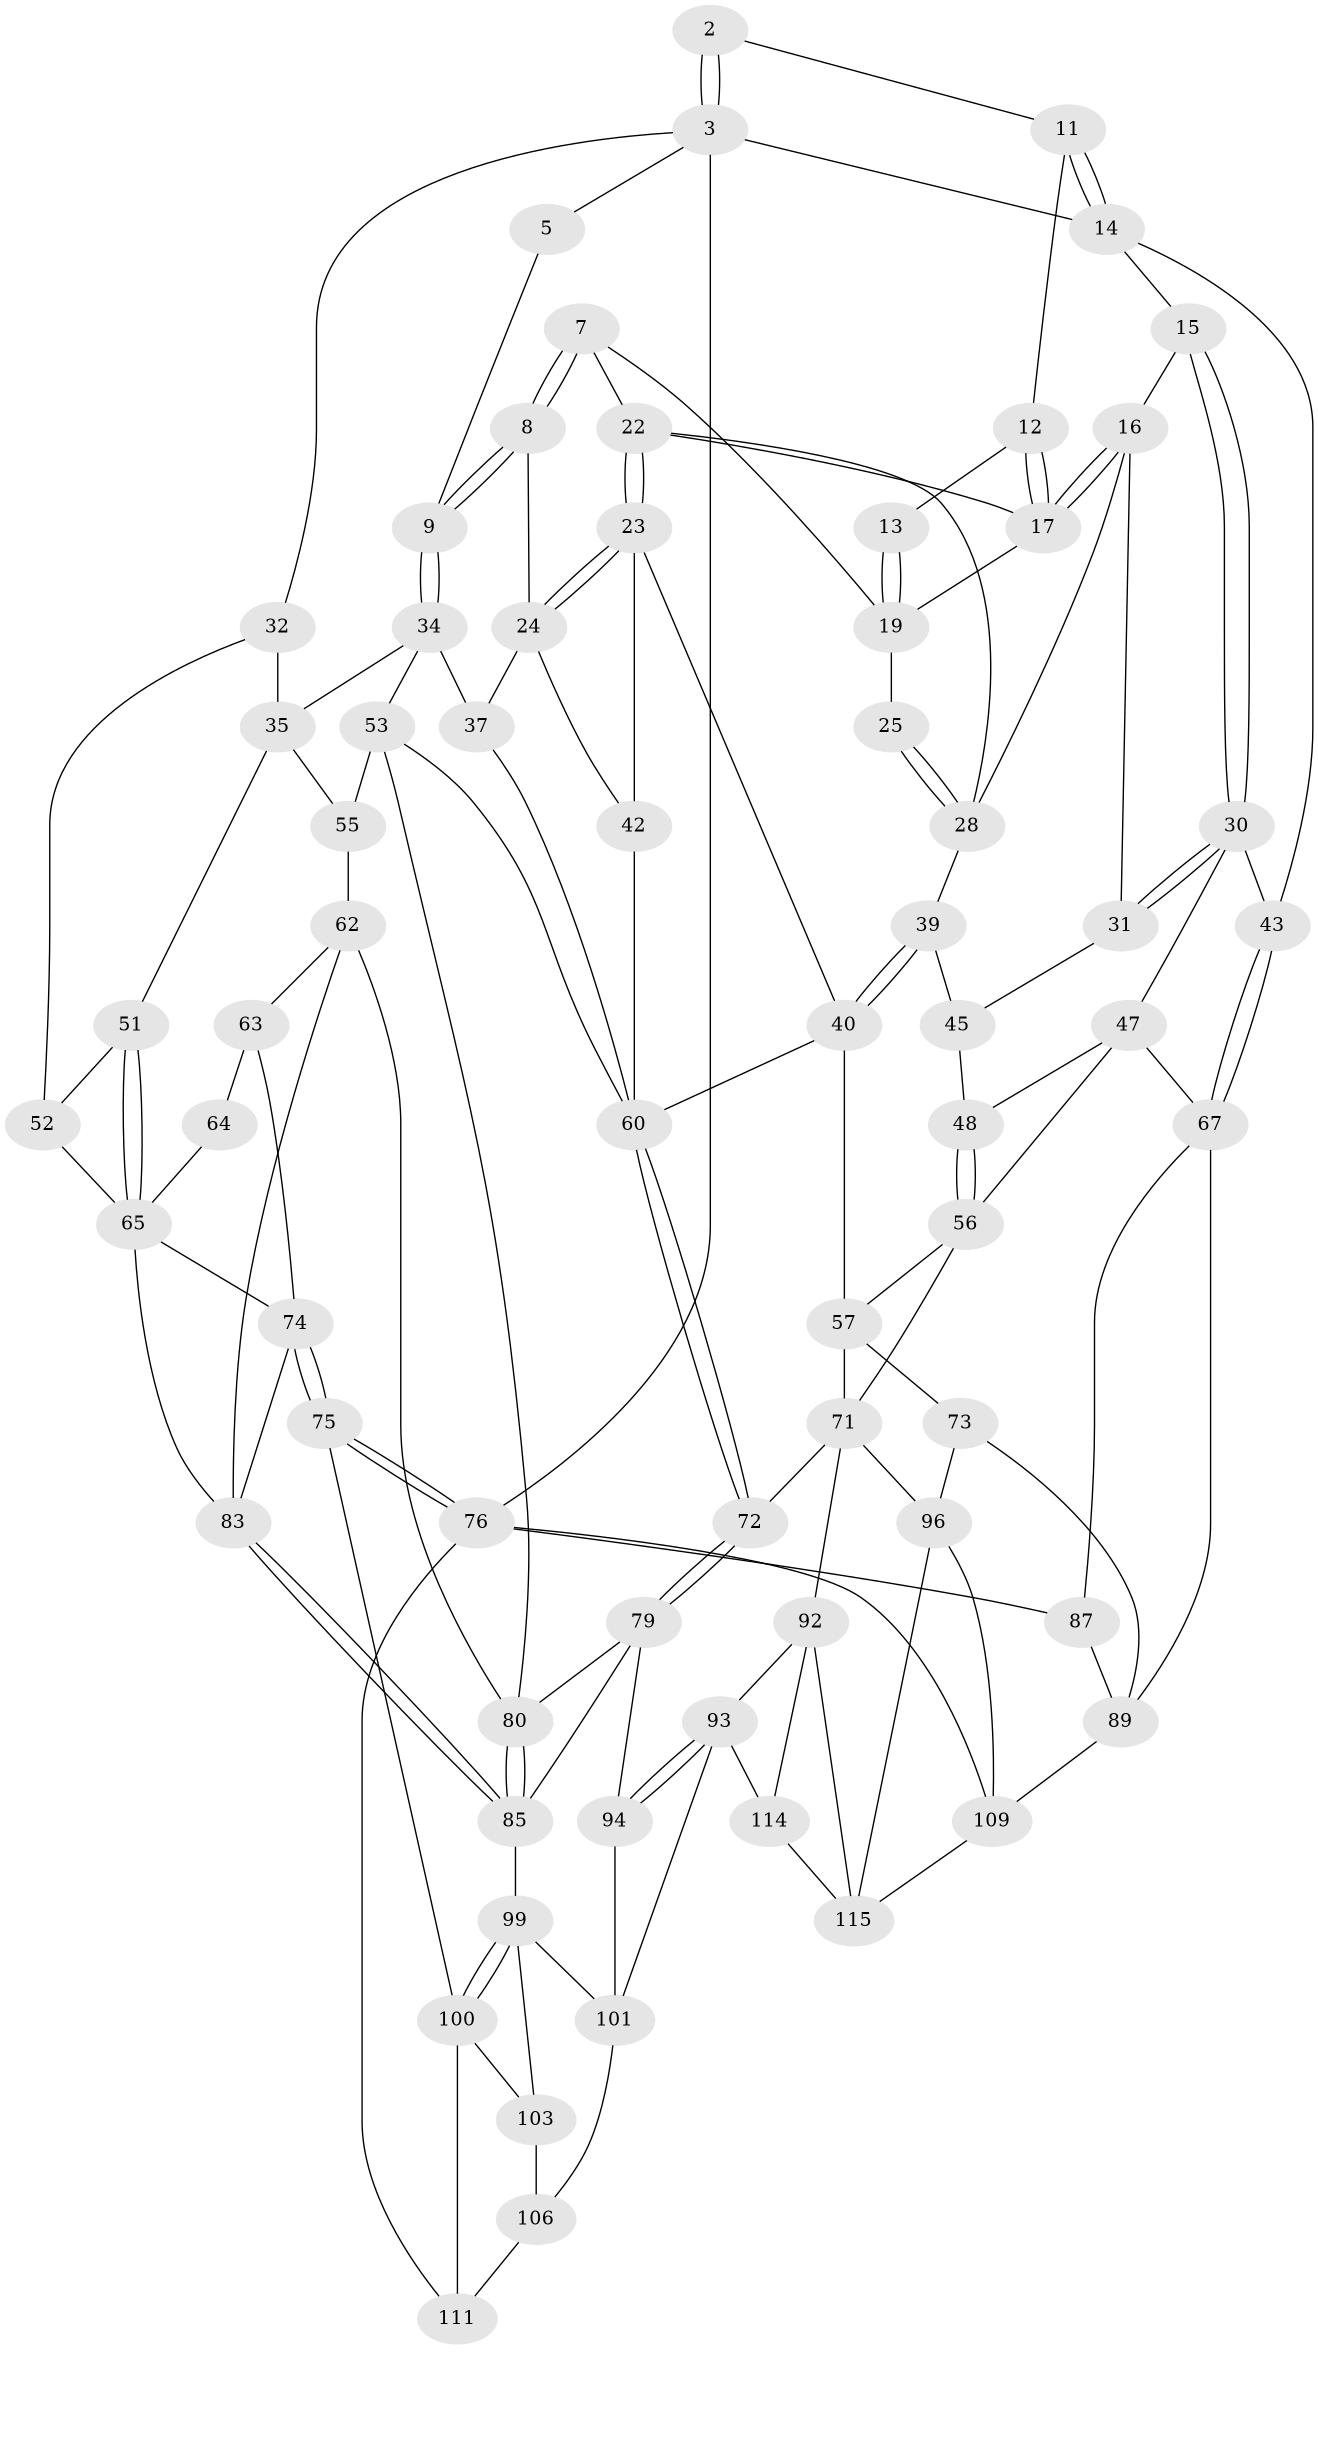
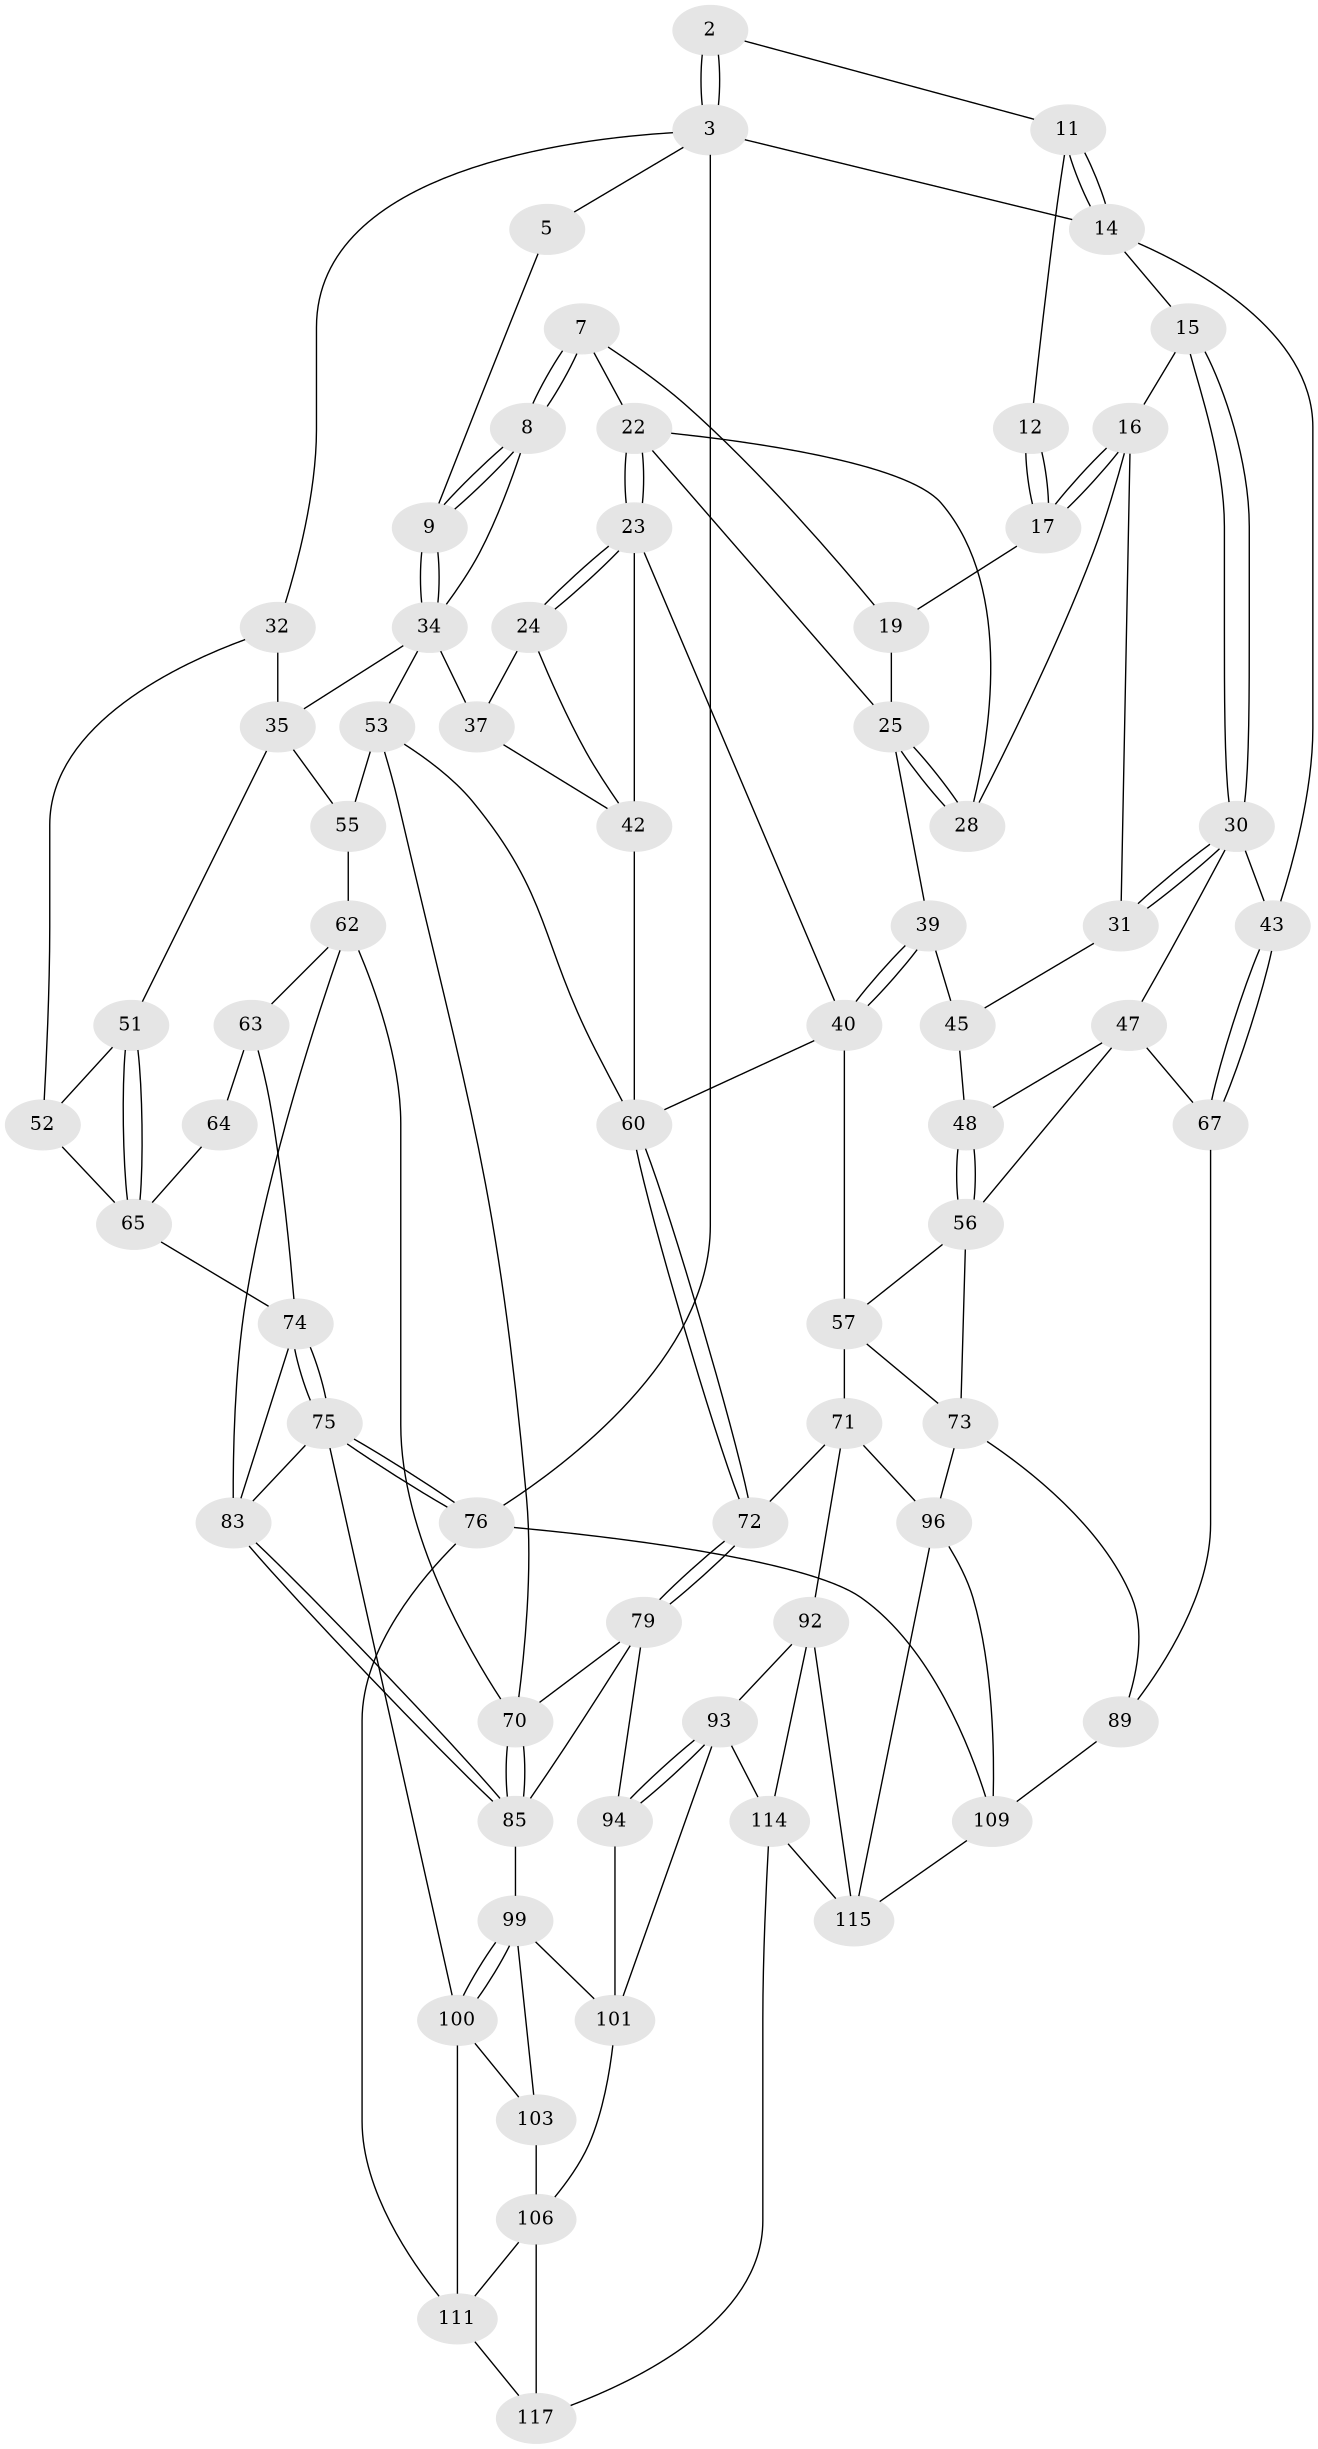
edge "22" -- "17": now "22" -- "25"
edge "8" -- "24": now "8" -- "34"
node "13": removed
edge "28" -- "39": now "25" -- "39"
edge "37" -- "60": now "37" -- "42"
edge "56" -- "71": now "56" -- "73"
edge "65" -- "83": now "75" -- "83"
node "87": removed
node "80": label "80" -> "70"
node "117": added
